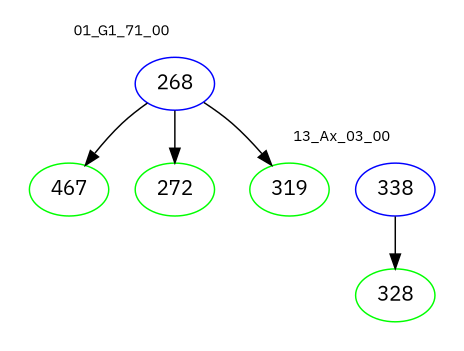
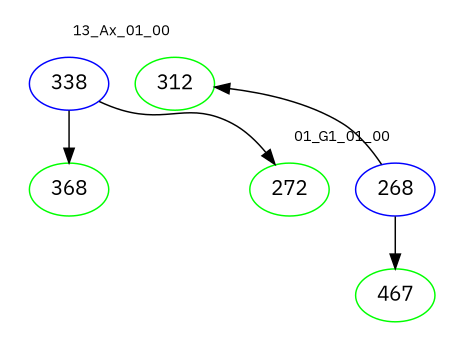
cluster "01_G1_71_00": label "01_G1_71_00" -> "01_G1_01_00"
edge "268" -> "272": now "338" -> "272"
cluster "13_Ax_03_00": label "13_Ax_03_00" -> "13_Ax_01_00"
node "319": label "319" -> "312"
node "328": label "328" -> "368"
